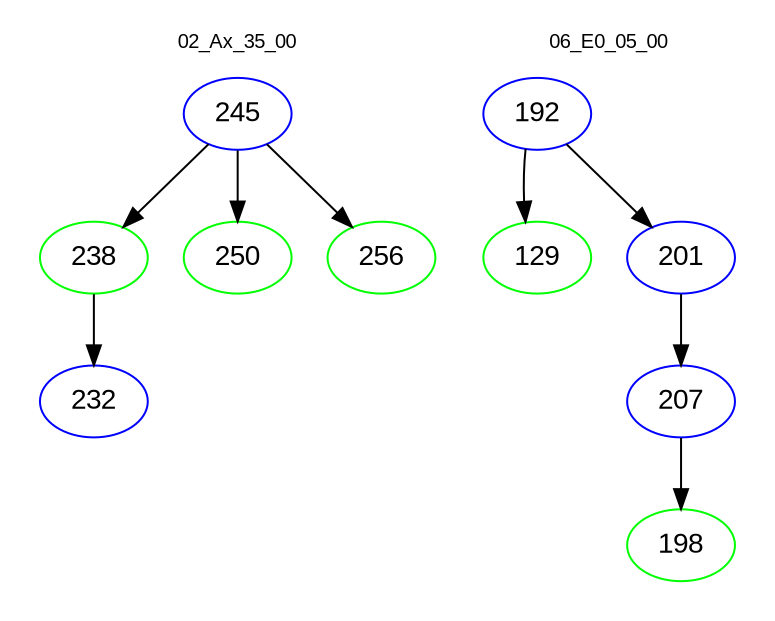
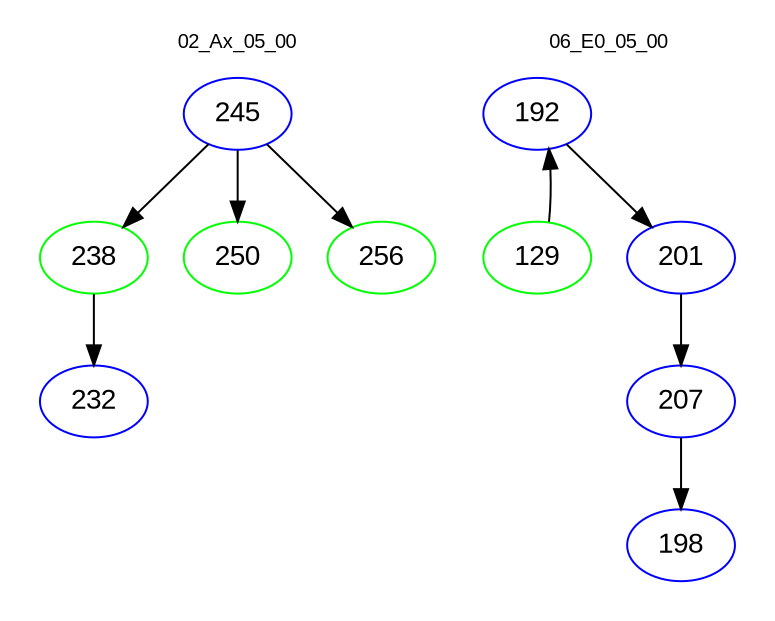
cluster "02_Ax_35_00": label "02_Ax_35_00" -> "02_Ax_05_00"
edge "192" -> "129": reversed
node "198": color green -> blue
